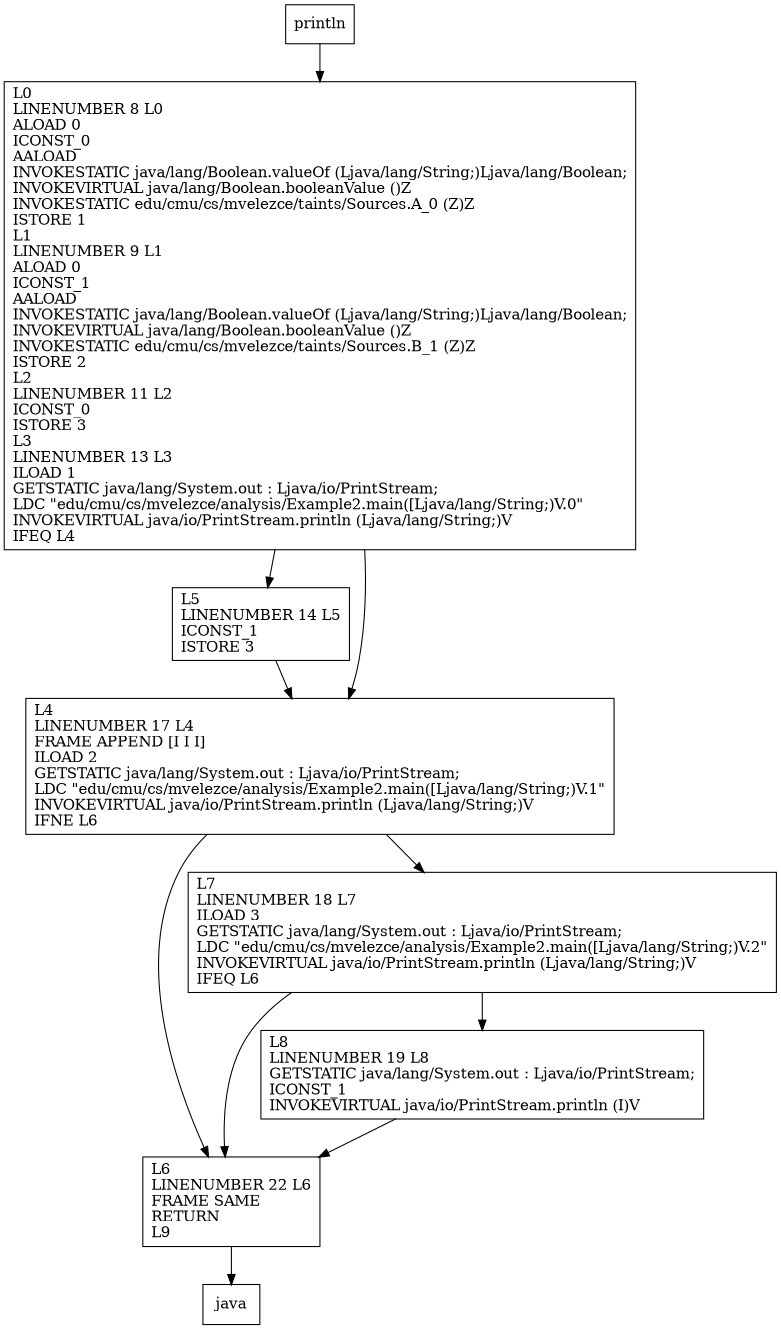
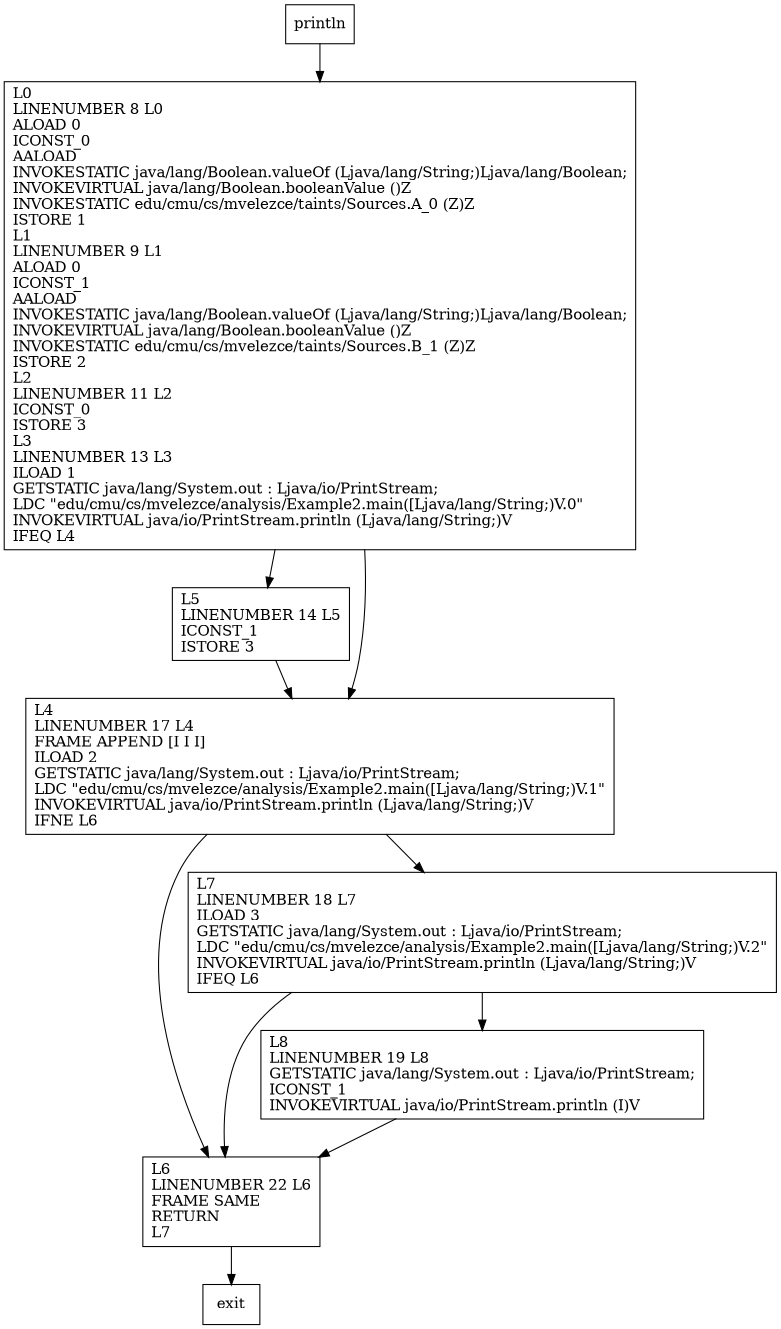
node "L6 LINENUMBER 22 L6 FRAME SAME RETURN L9": label "L6 LINENUMBER 22 L6 FRAME SAME RETURN L9" -> "L6 LINENUMBER 22 L6 FRAME SAME RETURN L7"
node "java": label "java" -> "exit"
